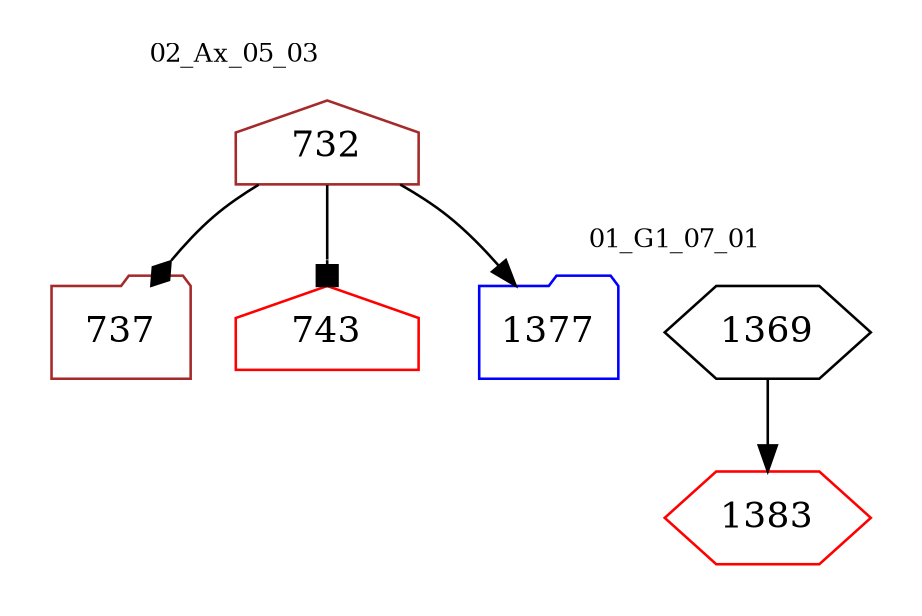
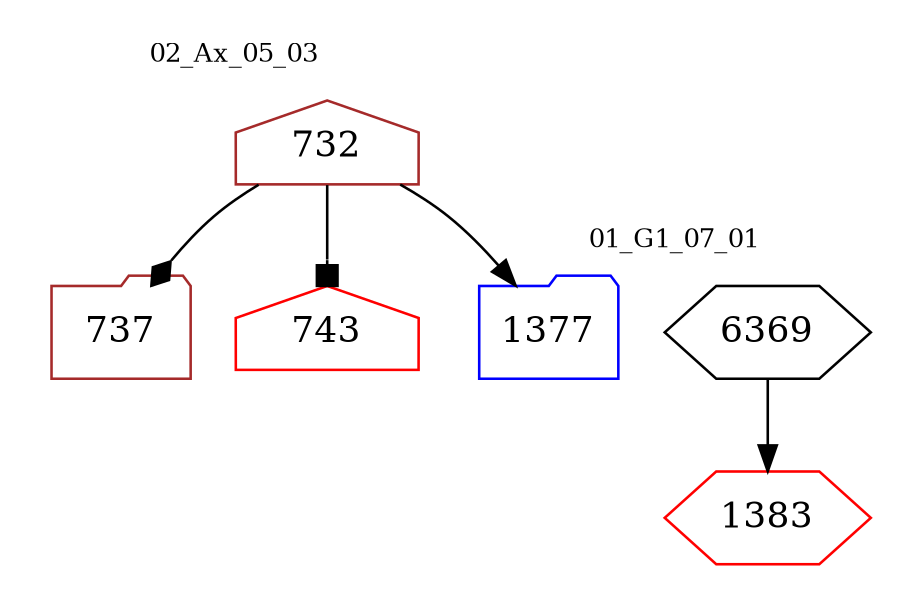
node "1369": label "1369" -> "6369"
